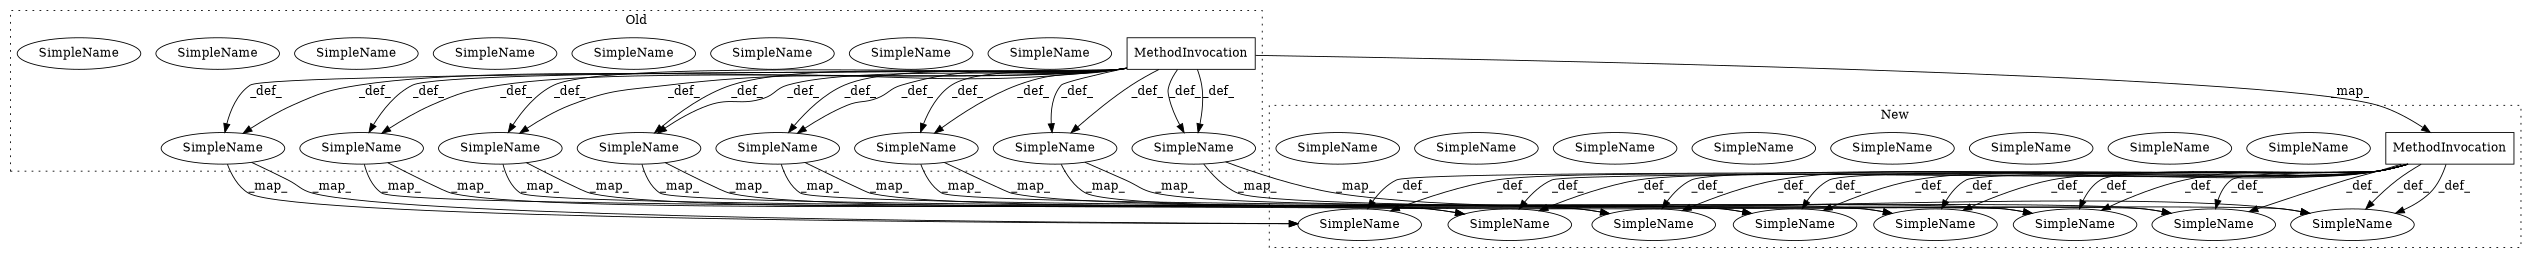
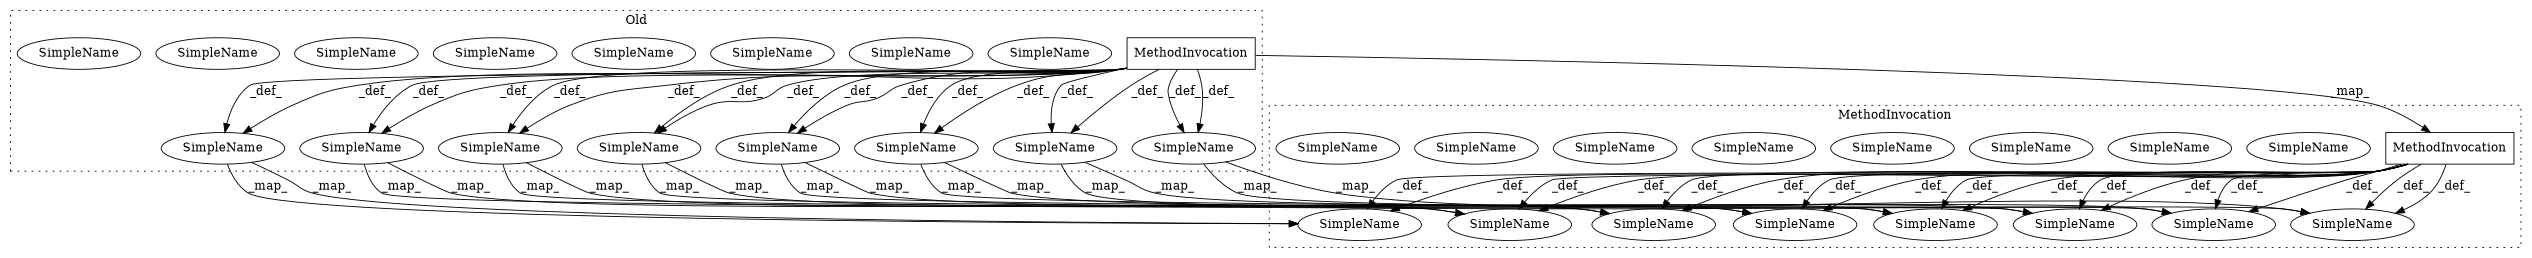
cluster "New": label "New" -> "MethodInvocation"
